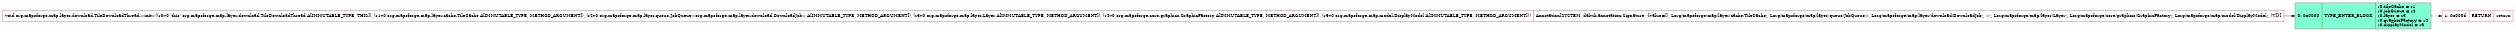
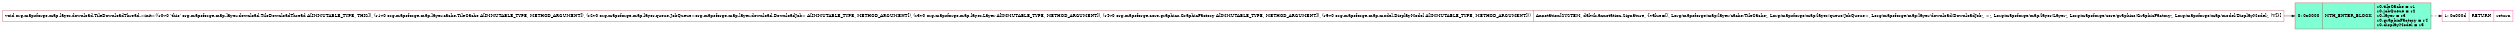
node "0: 0x0000": text "TYPE_ENTER_BLOCK" -> "MTH_ENTER_BLOCK"
